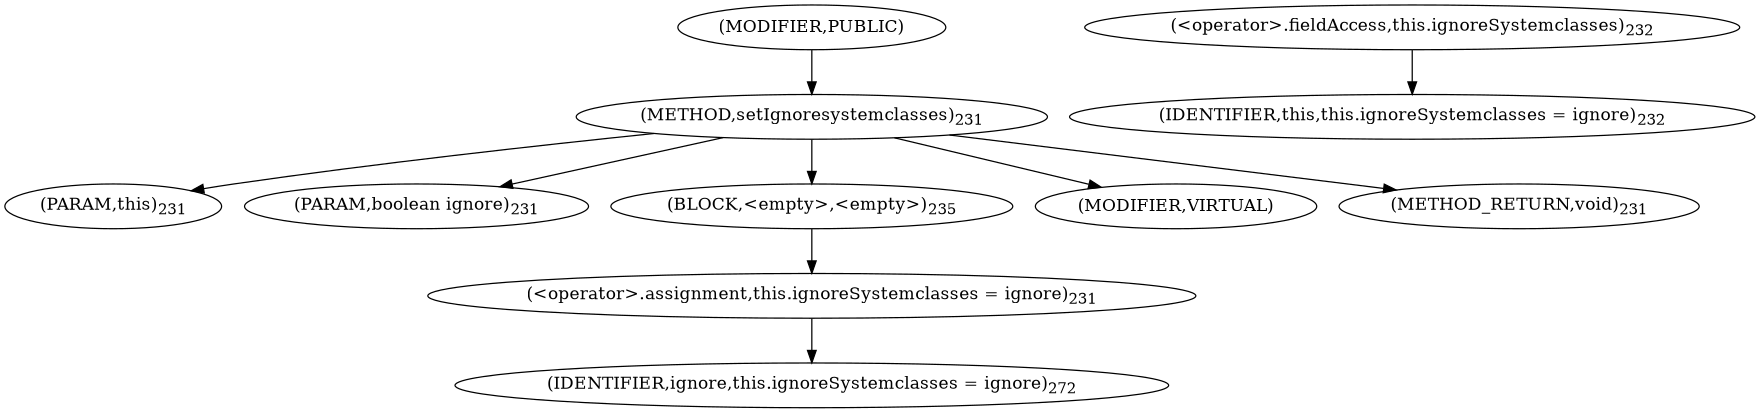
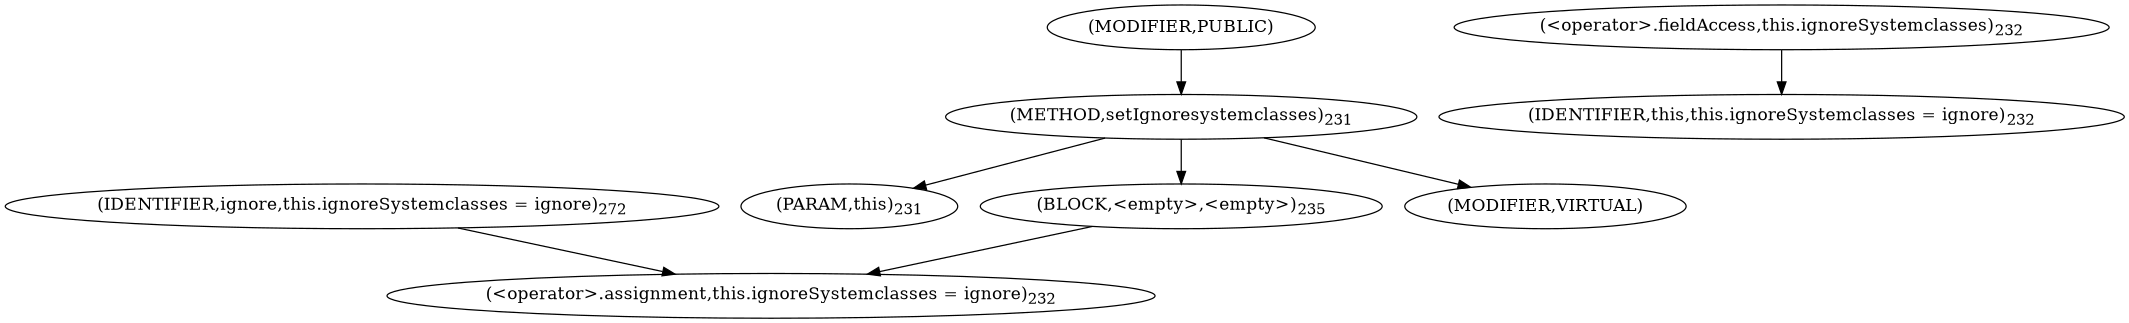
node "(PARAM,boolean ignore)": removed
node "(METHOD_RETURN,void)": removed
node "(<operator>.assignment,this.ignoreSystemclasses = ignore)": text "231" -> "232"
edge "(<operator>.assignment,this.ignoreSystemclasses = ignore)" -> "(IDENTIFIER,ignore,this.ignoreSystemclasses = ignore)": reversed
